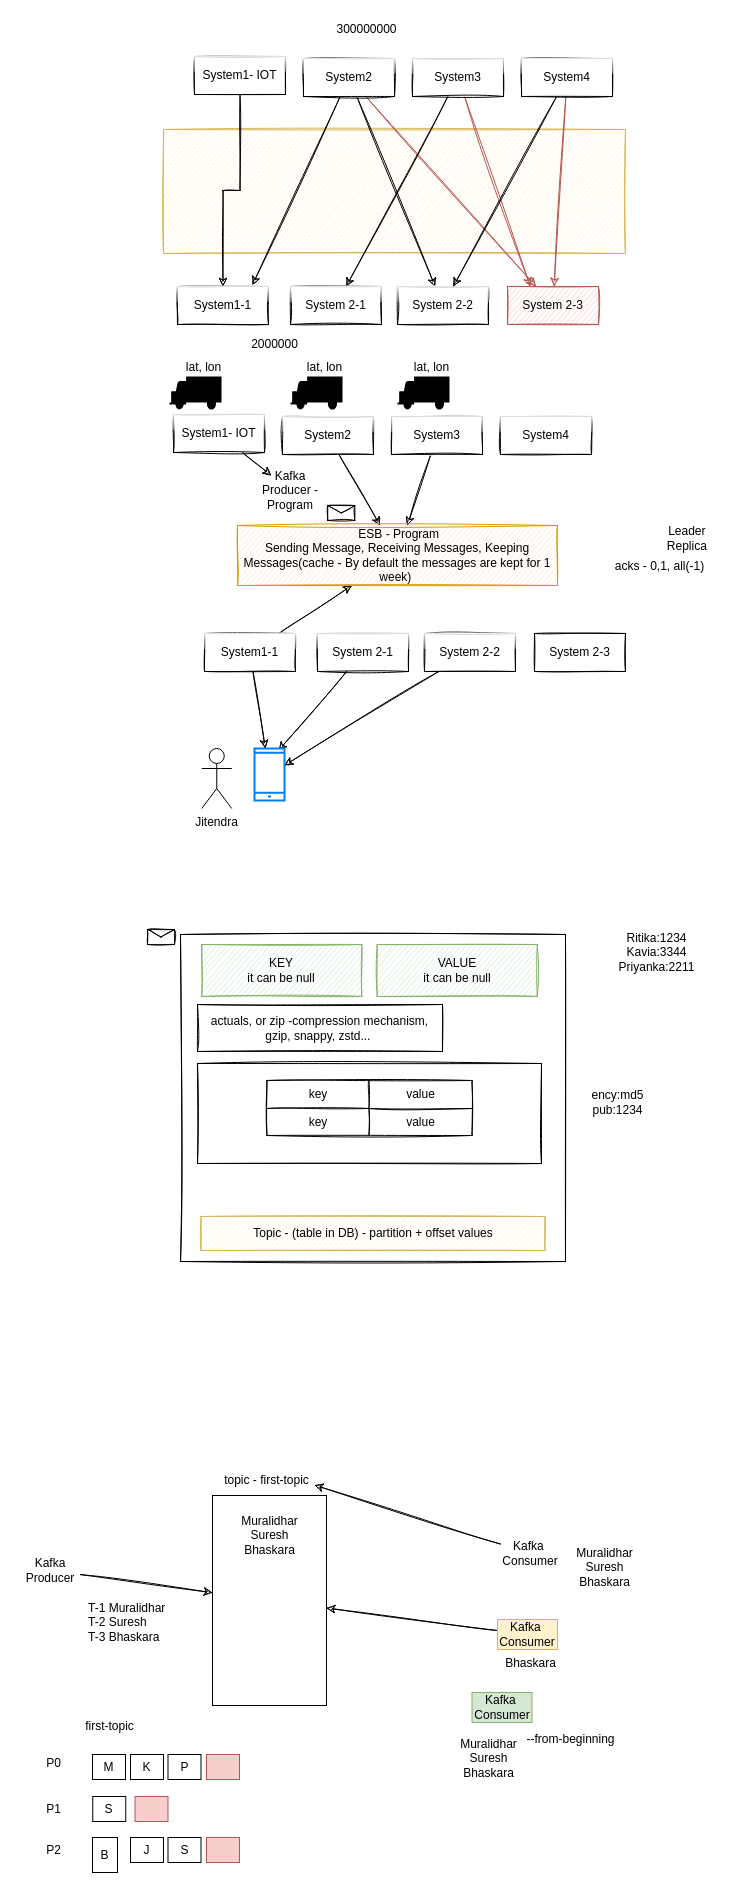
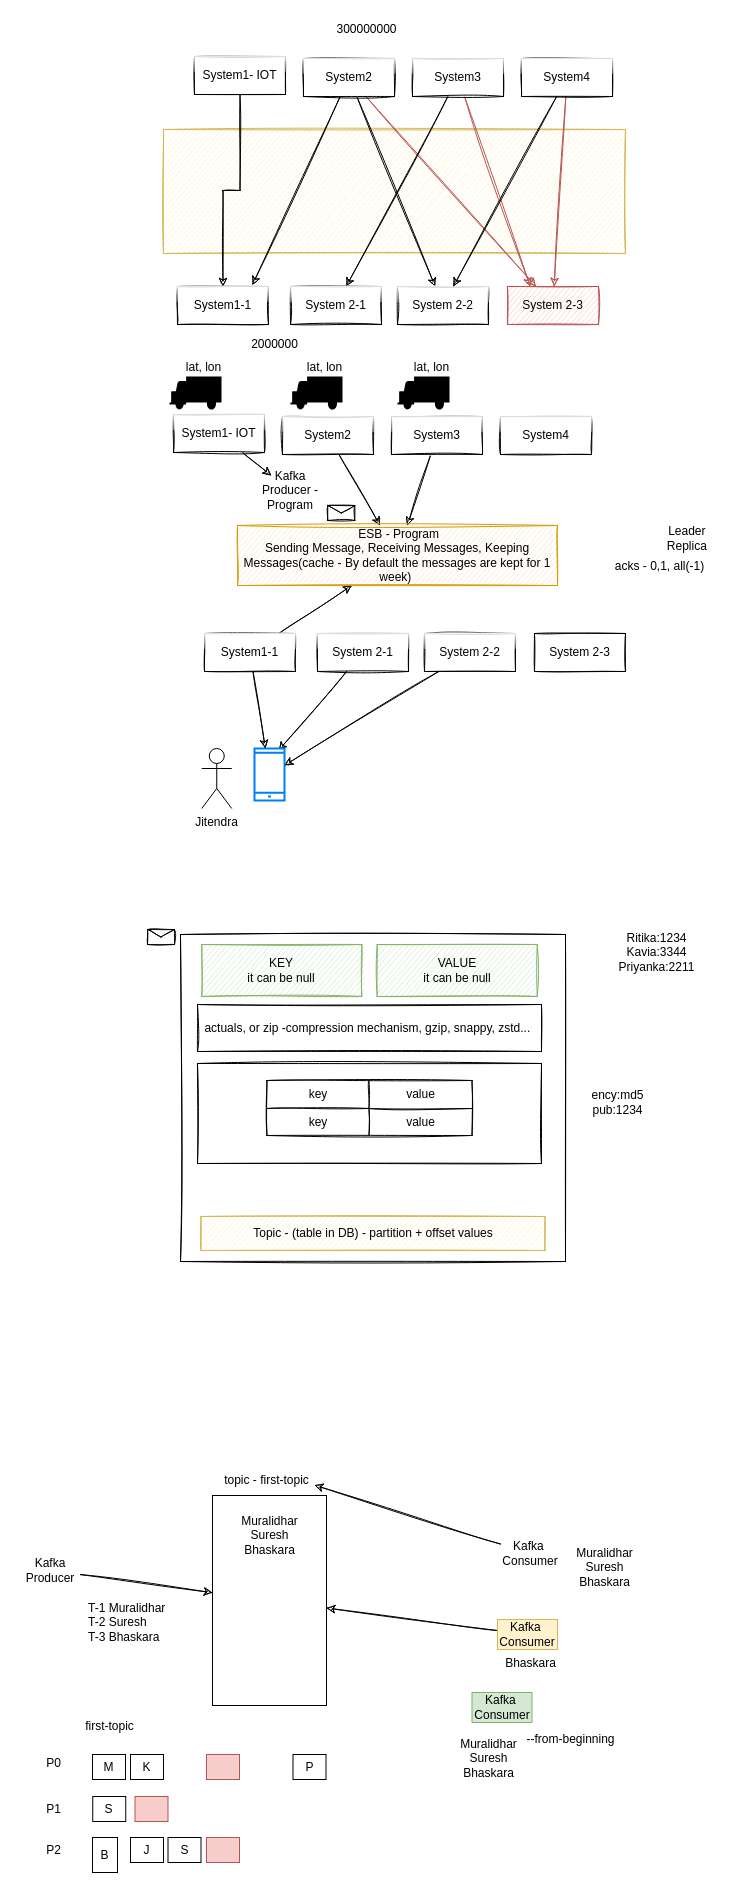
node "actuals, or zip -compression mechanism, gzip, snappy, zstd...": size 245x47 -> 344x47
node "P": moved (185, 1767) -> (310, 1767)
